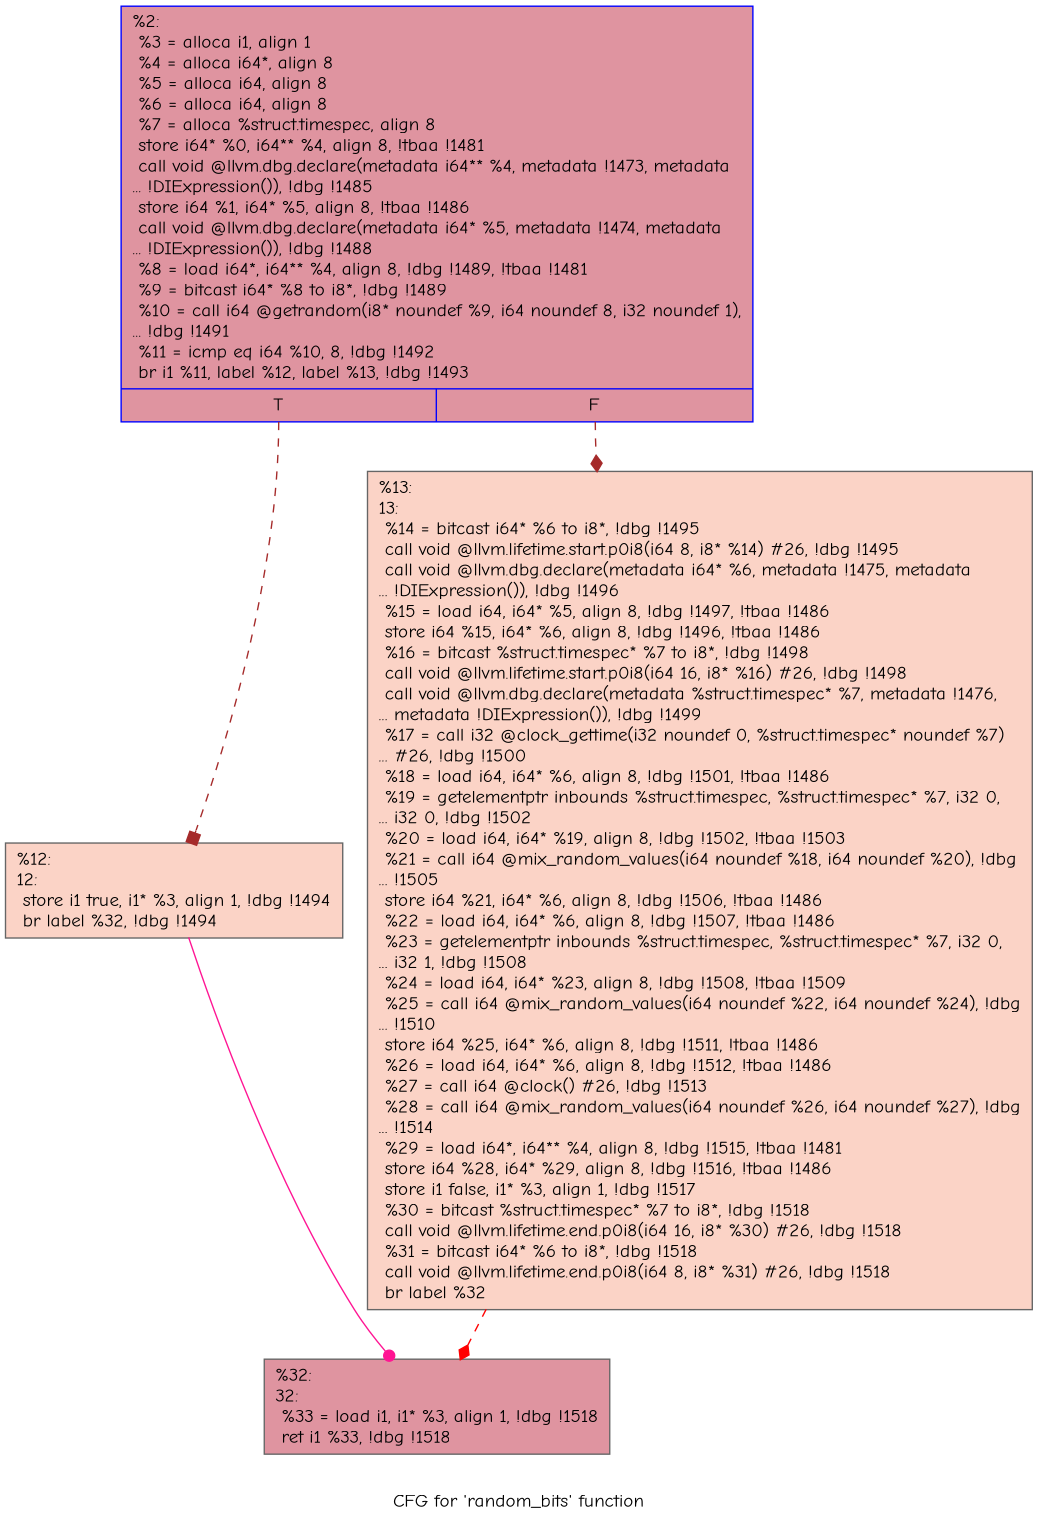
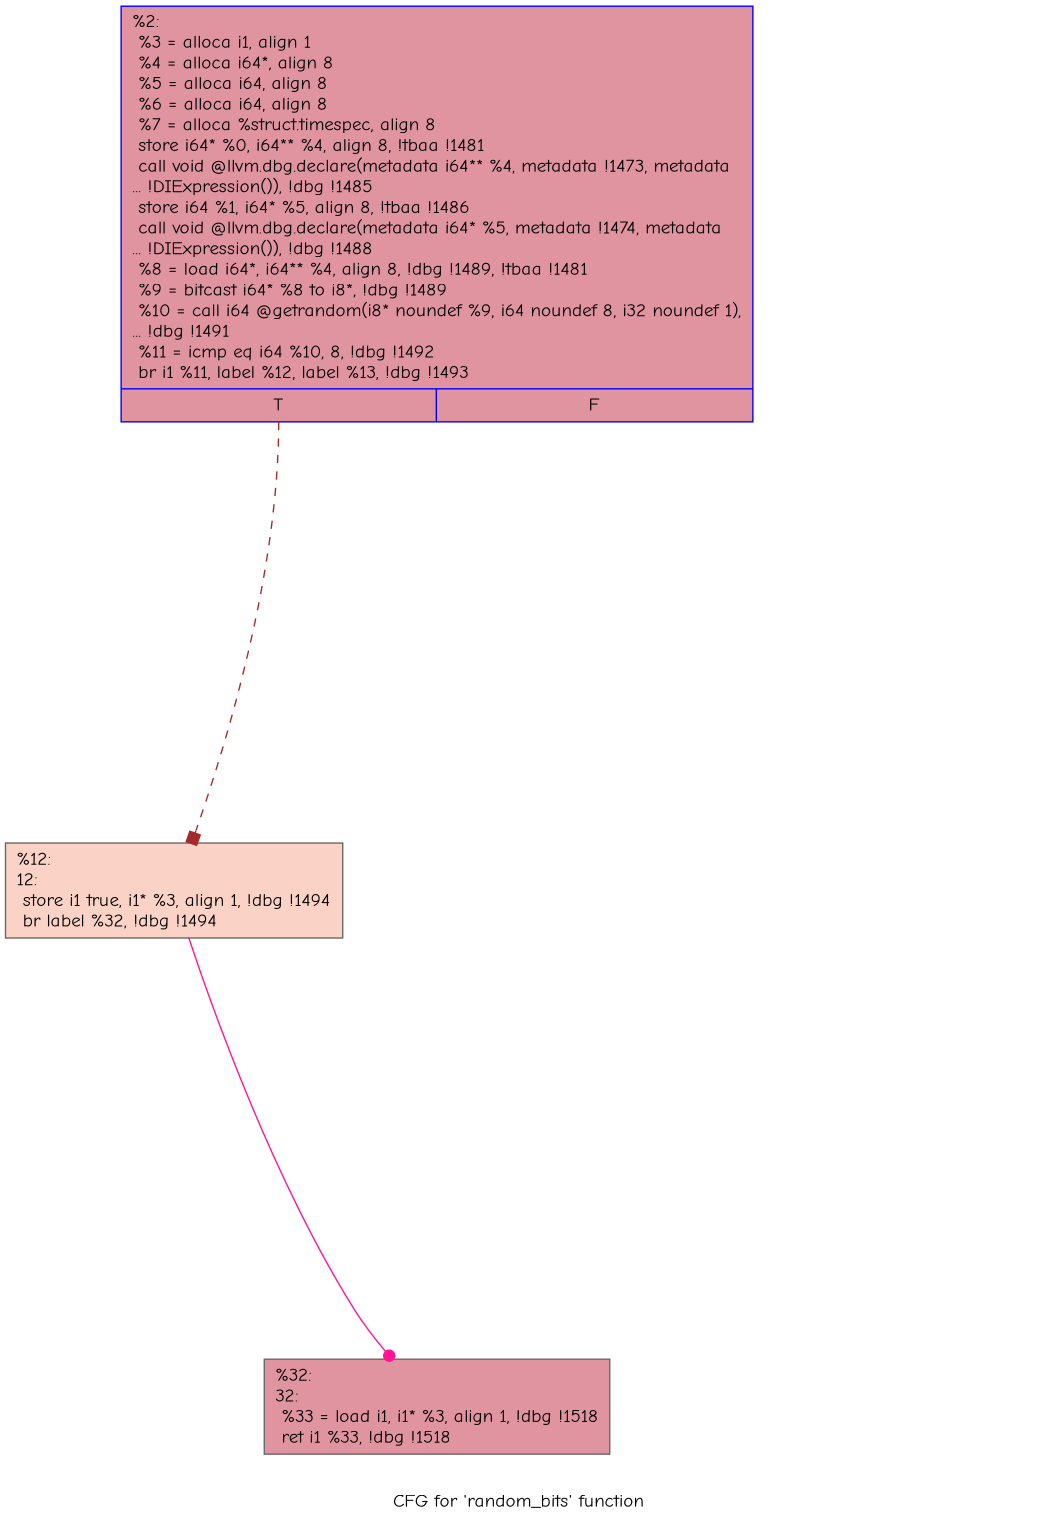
node "%13:": removed
